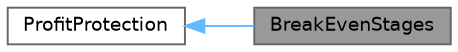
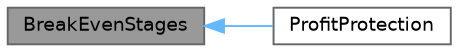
edge "BreakEvenStages" -> "ProfitProtection": reversed
